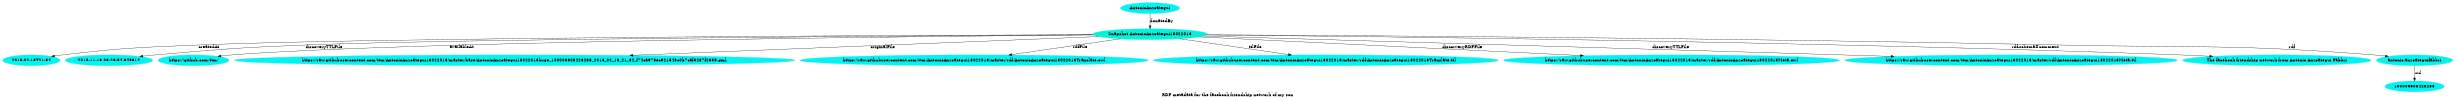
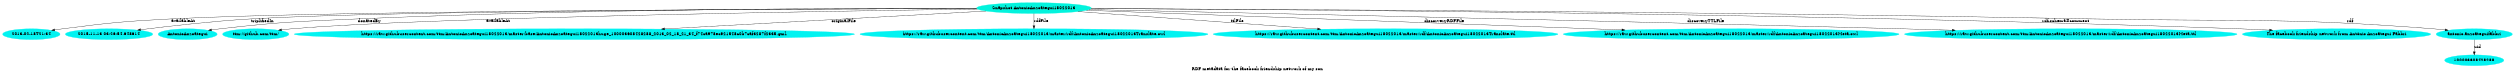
edge "AntonioAnzoategui" -> "Snapshot AntonioAnzoategui18022013": reversed
edge "Snapshot AntonioAnzoategui18022013" -> "2013-02-18T21:34": label "createdAt" -> "availableAt"
edge "Snapshot AntonioAnzoategui18022013" -> "2015-11-13 03:26:54.648614": label "discoveryTTLFile" -> "triplifiedIn"
node "https://github.com/ttm/": label "https://github.com/ttm/" -> "ttm://github.com/ttm/"
